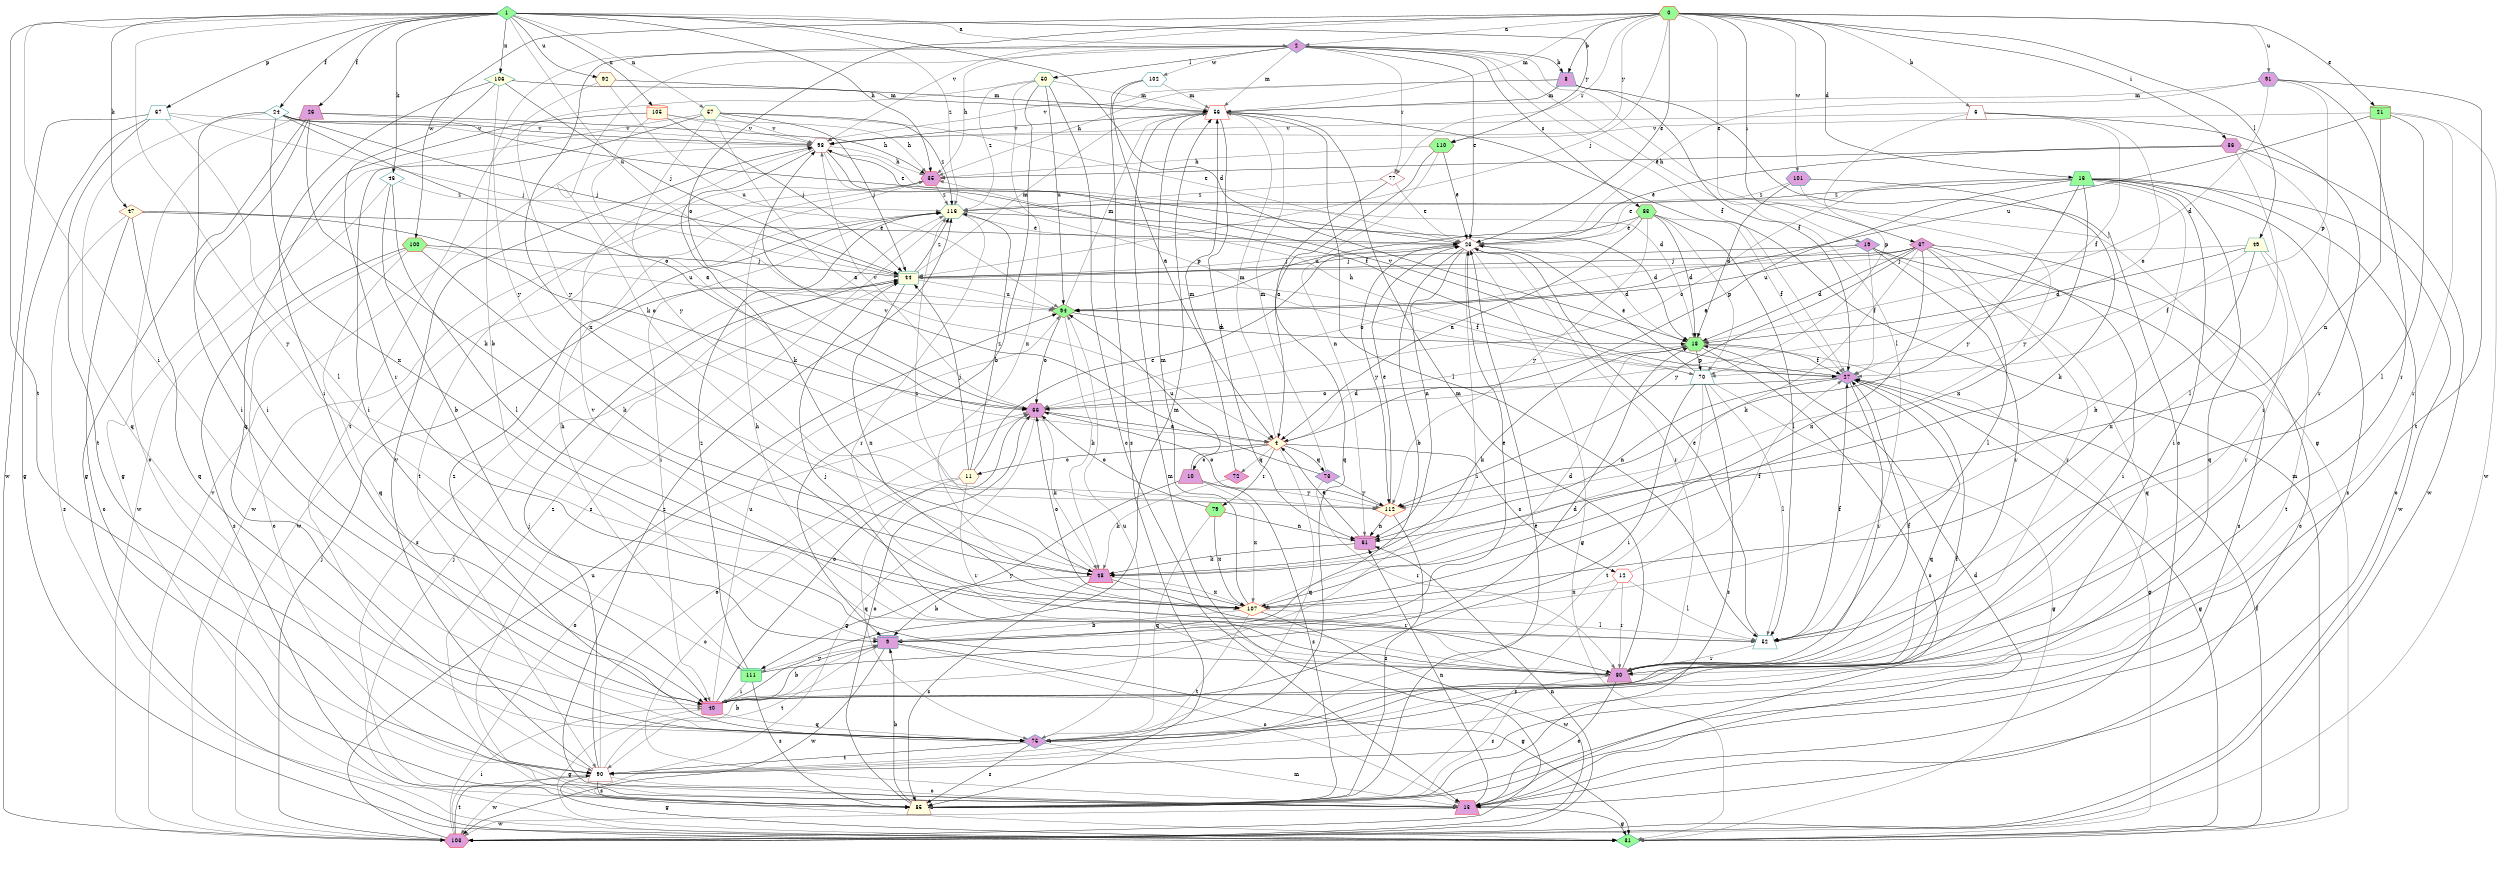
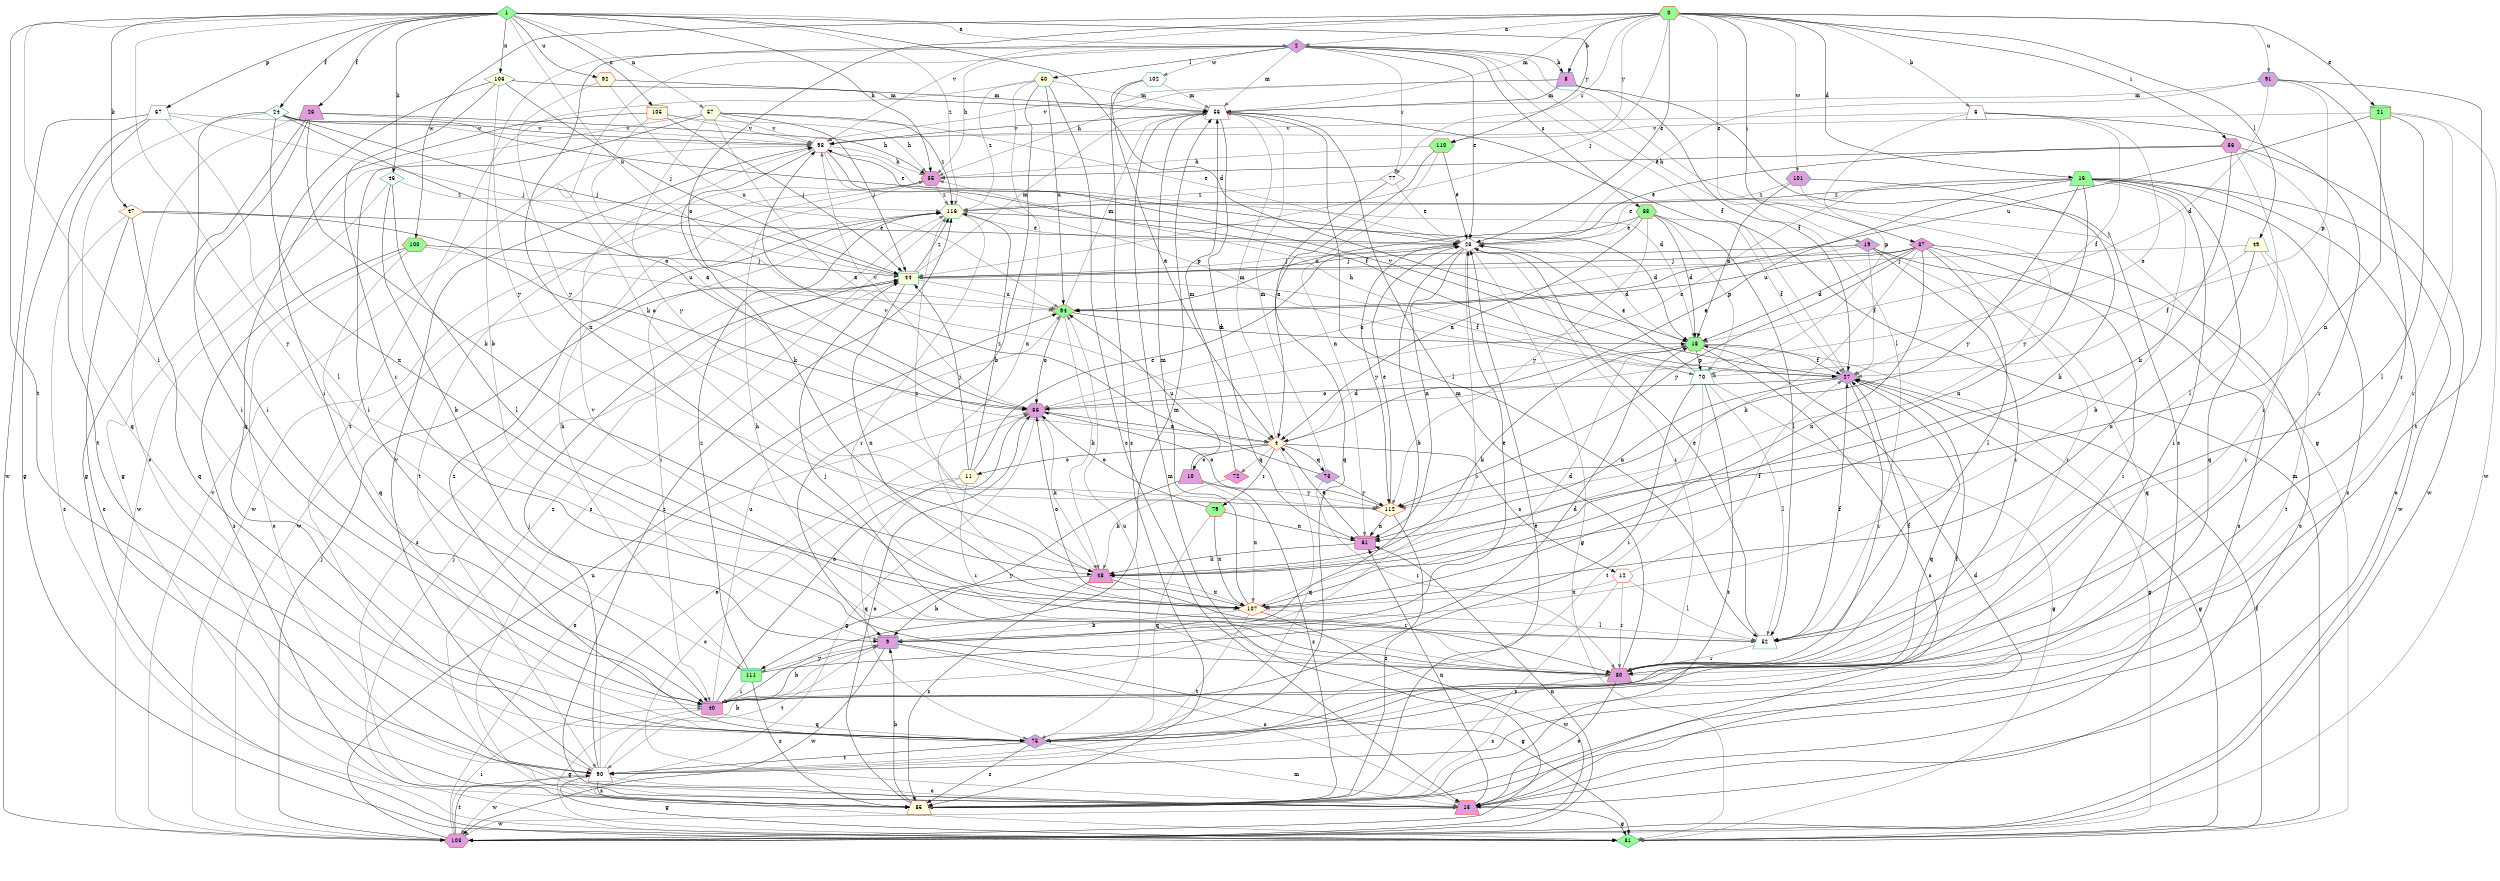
edge "49" -> "18": removed, label "d"
edge "100" -> "48": now "36" -> "48"
